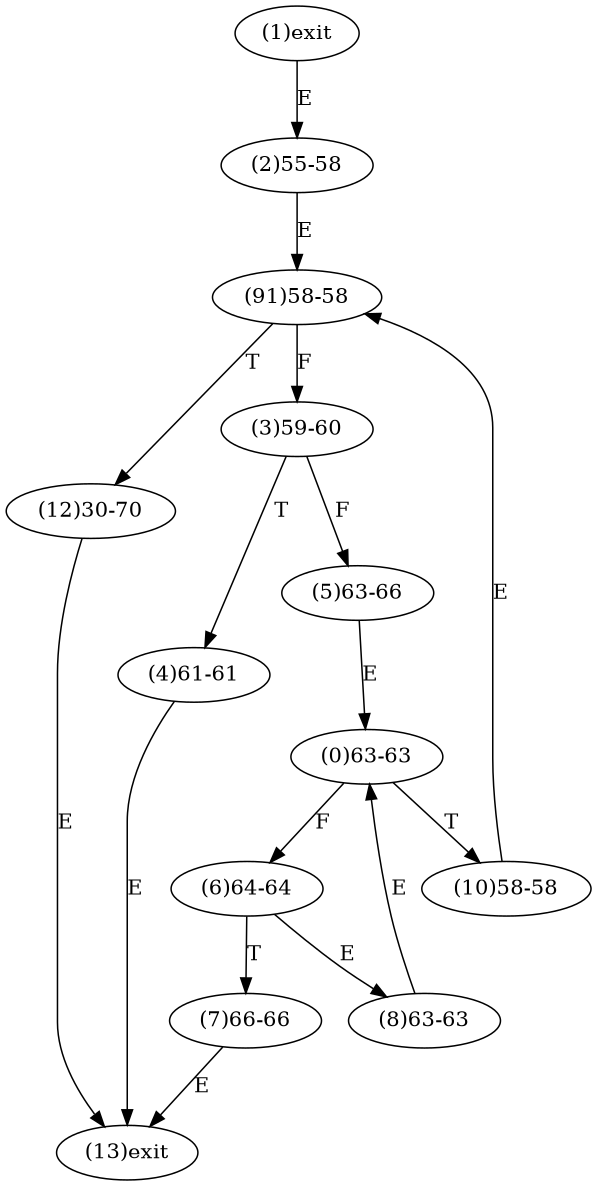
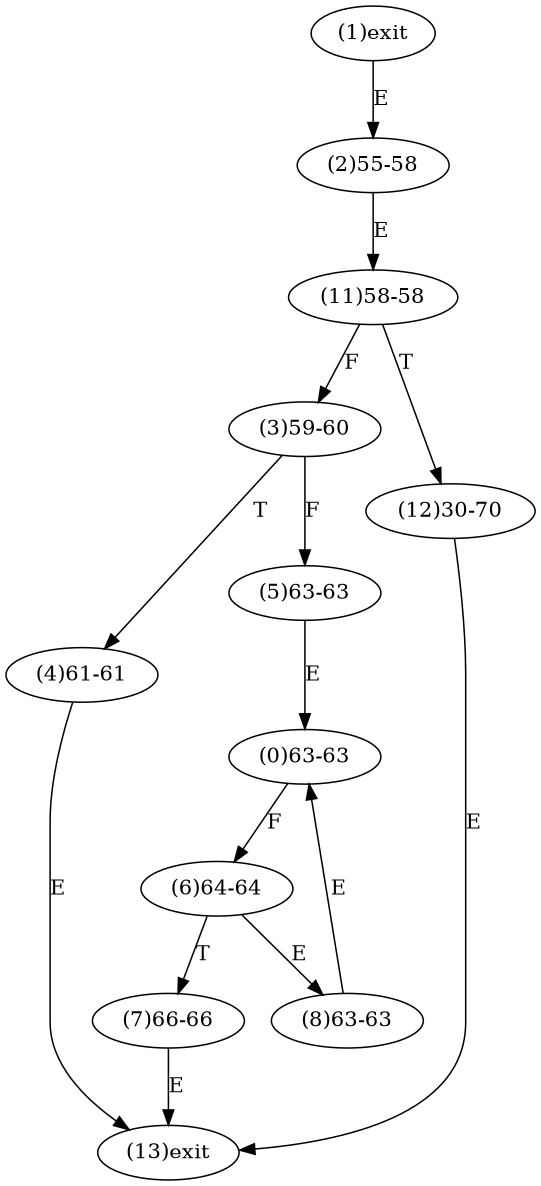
node "(91)58-58": label "(91)58-58" -> "(11)58-58"
node "(5)63-66": label "(5)63-66" -> "(5)63-63"
node "(10)58-58": removed
